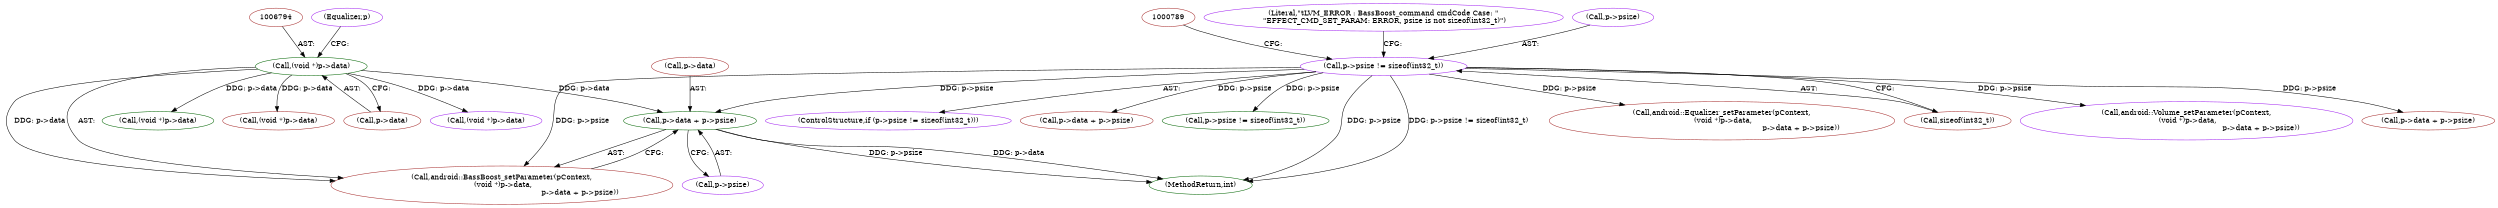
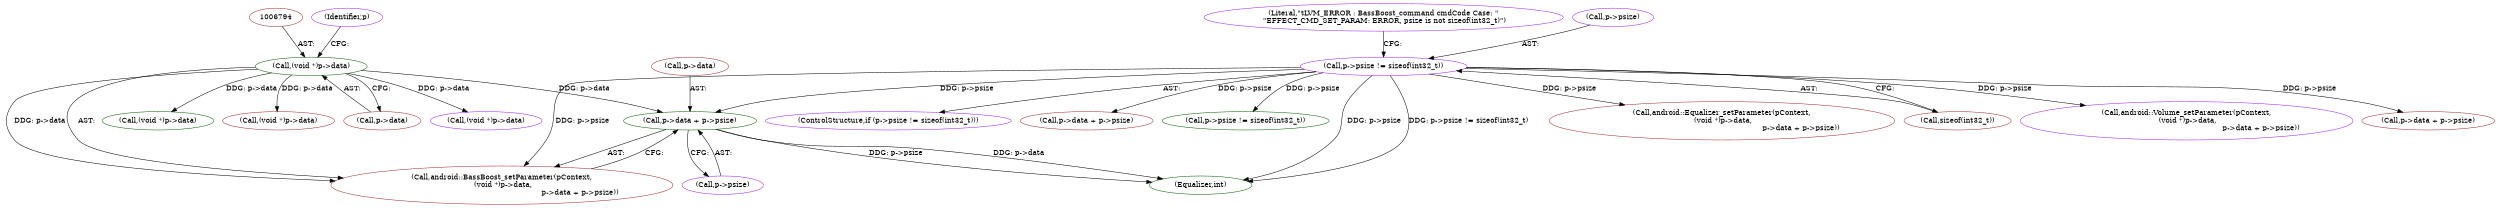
node "(Equalizer,p)": label "(Equalizer,p)" -> "(Identifier,p)"
node "1000789": removed
node "(MethodReturn,int)": label "(MethodReturn,int)" -> "(Equalizer,int)"
